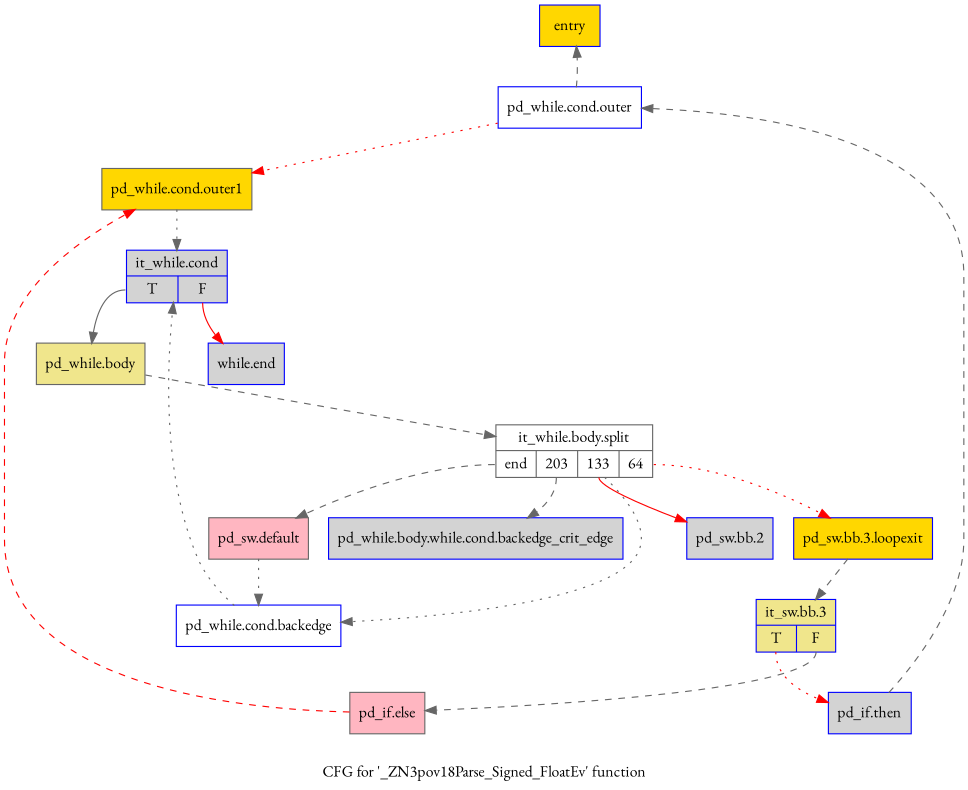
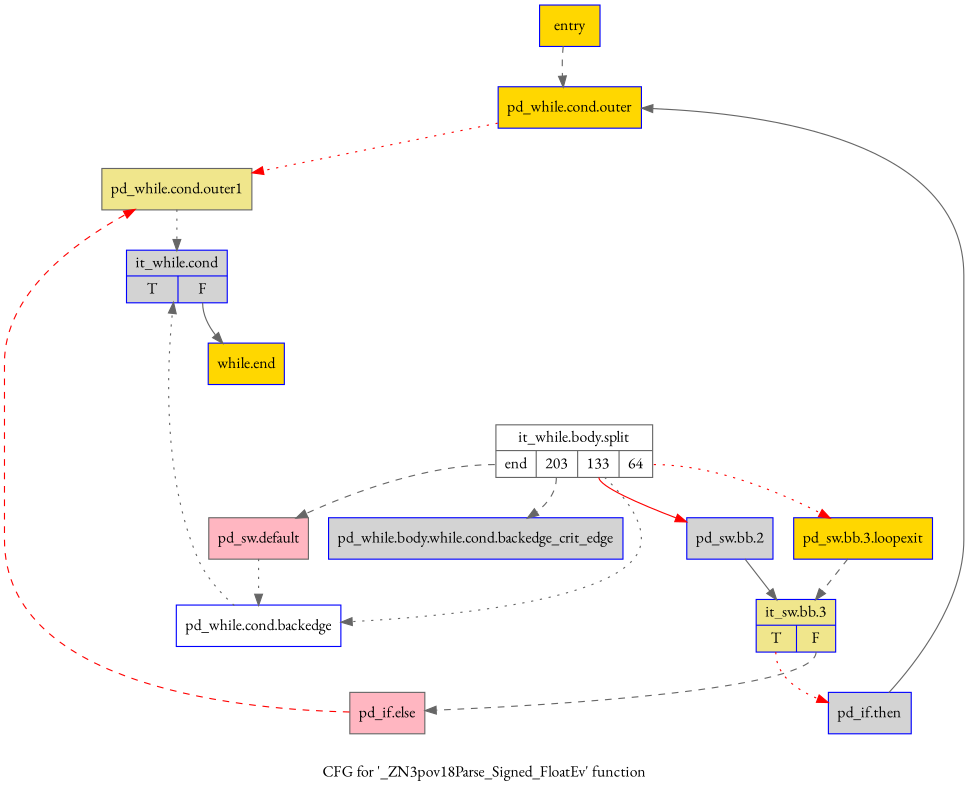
edge "pd_while.cond.outer" -> "entry": reversed
node "pd_while.cond.outer": fillcolor white -> gold
node "pd_while.cond.outer1": fillcolor gold -> khaki
edge "pd_if.then" -> "pd_while.cond.outer": style dashed -> solid
edge "it_while.cond" -> "while.end": color red -> gray40
node "pd_while.body": removed
node "while.end": fillcolor lightgrey -> gold
edge "pd_sw.bb.2" -> "it_sw.bb.3": added
